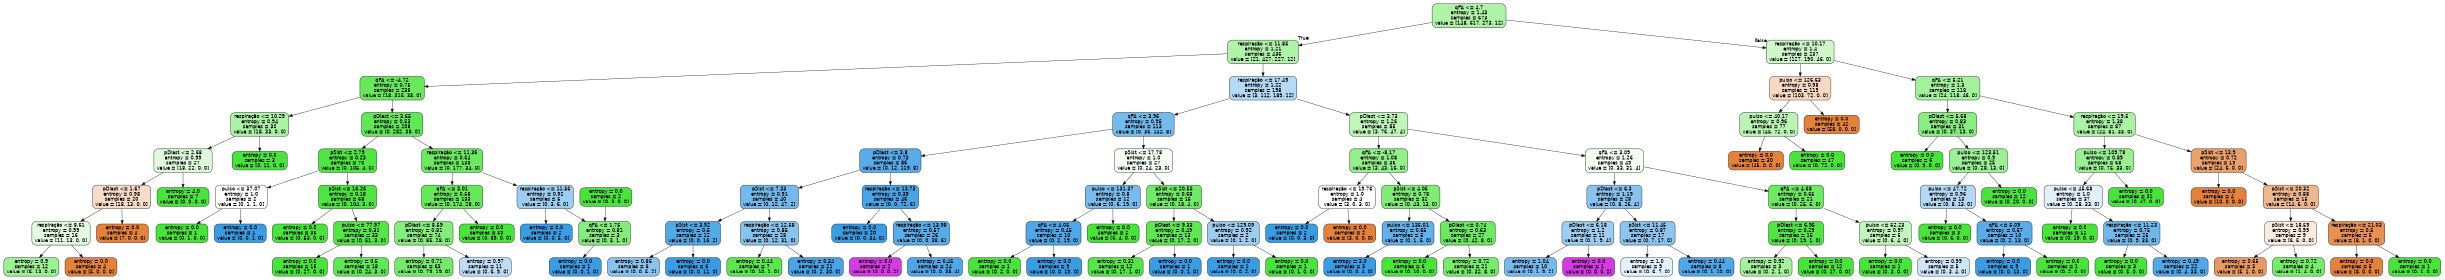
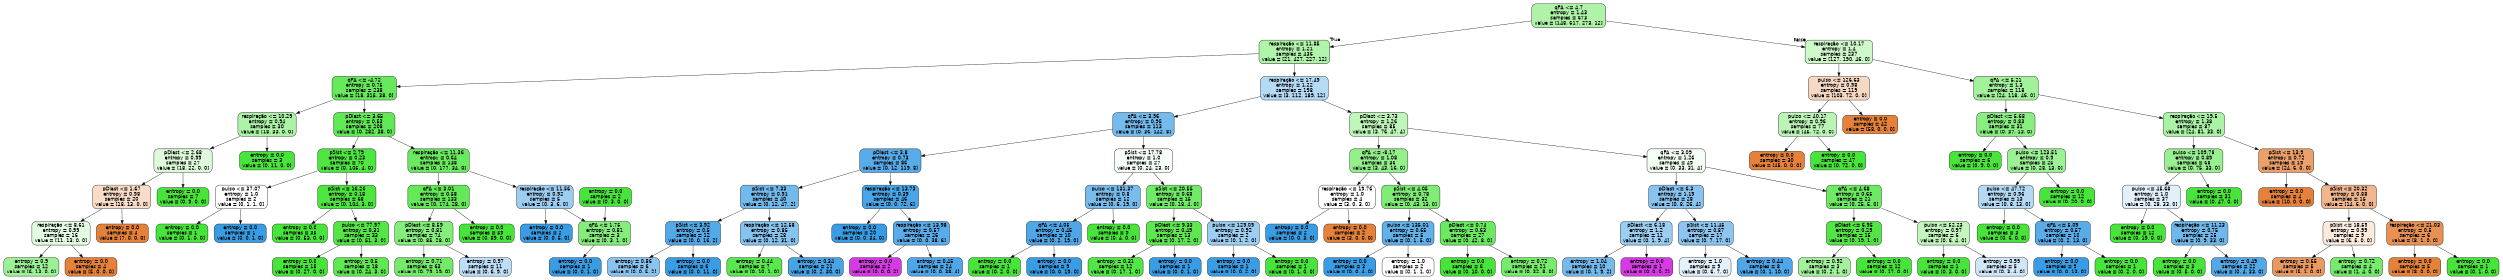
node "entropy = 4.0 samples = 7 value = [0, 9, 0, 0]": label "entropy = 4.0 samples = 7 value = [0, 9, 0, 0]" -> "entropy = 0.0 samples = 7 value = [0, 9, 0, 0]"
node "entropy = 0.0 samples = 2 value = [0, 4, 0, 0]": label "entropy = 0.0 samples = 2 value = [0, 4, 0, 0]" -> "entropy = 0.0 samples = 9 value = [0, 4, 0, 0]"
node "entropy = 3.0 samples = 3 value = [0, 0, 4, 0]": label "entropy = 3.0 samples = 3 value = [0, 0, 4, 0]" -> "entropy = 0.0 samples = 3 value = [0, 0, 4, 0]"
node "entropy = 1.0 samples = 2 value = [0, 1, 1, 0]": added
